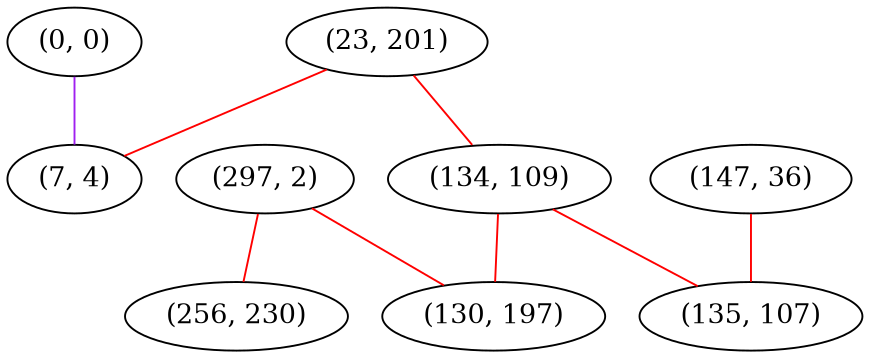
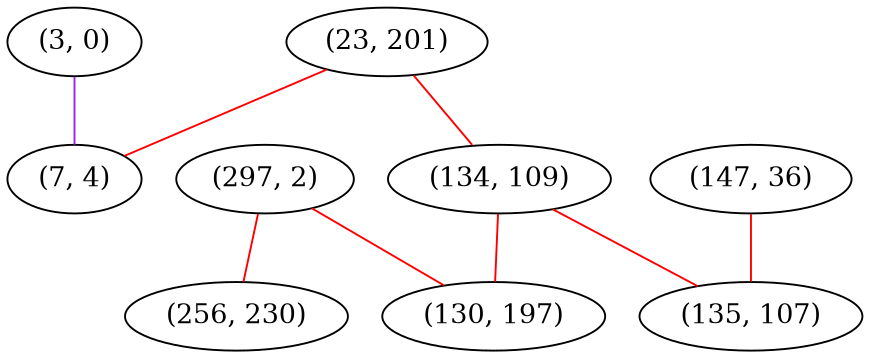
node "(0, 0)": label "(0, 0)" -> "(3, 0)"
